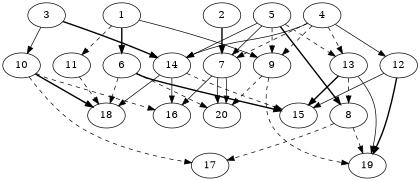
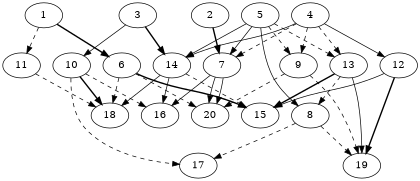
edge "1" -> "9": removed
edge "5" -> "8": style bold -> solid
